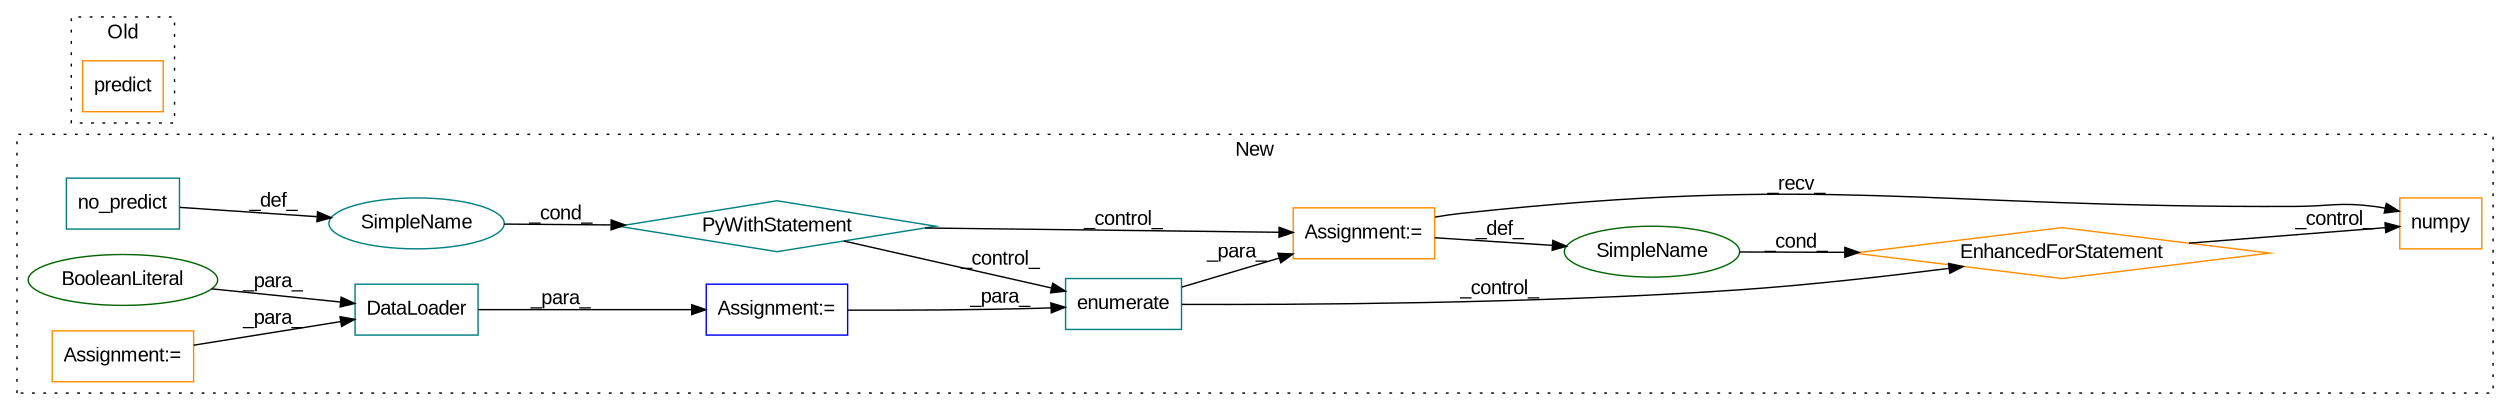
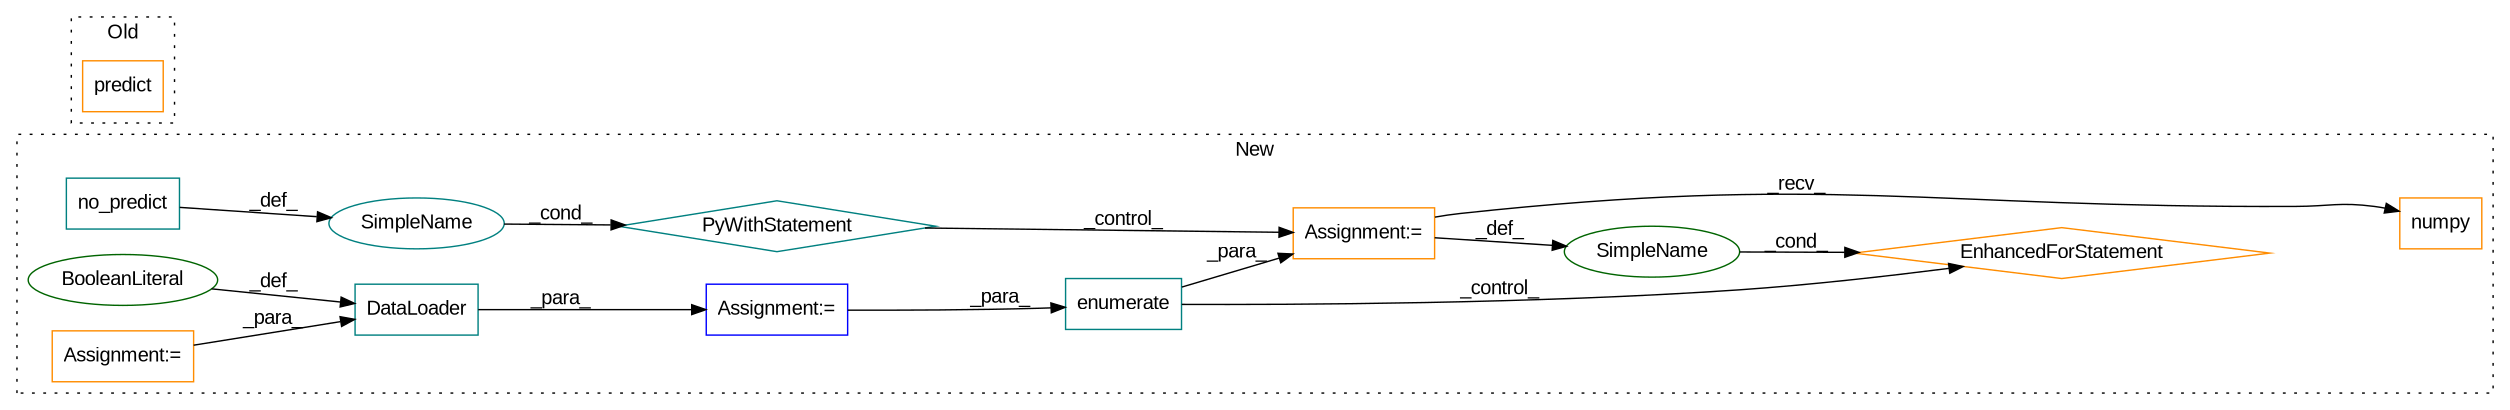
edge "EnhancedForStatement" -> "numpy": removed, label "_control_"
edge "PyWithStatement" -> "enumerate": removed, label "_control_"
edge "BooleanLiteral" -> "DataLoader": label "_para_" -> "_def_"
